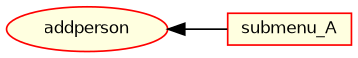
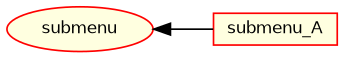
node "addperson": label "addperson" -> "submenu"
